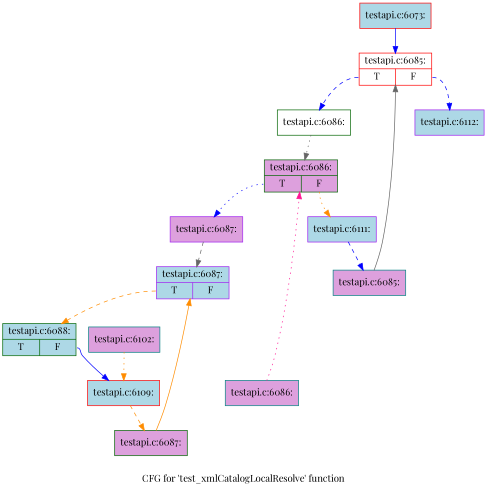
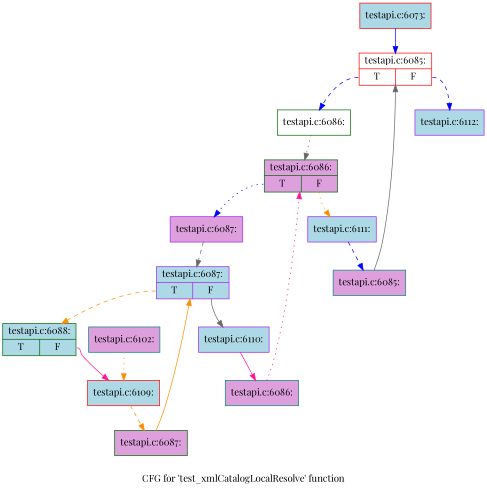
node "testapi.c:6110:": added
edge "testapi.c:6088:" -> "testapi.c:6109:": color blue -> deeppink
